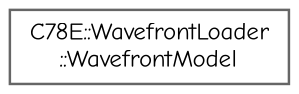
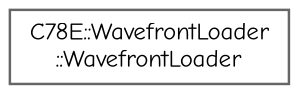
node "C78E::WavefrontLoader ::WavefrontModel": label "C78E::WavefrontLoader ::WavefrontModel" -> "C78E::WavefrontLoader ::WavefrontLoader"
